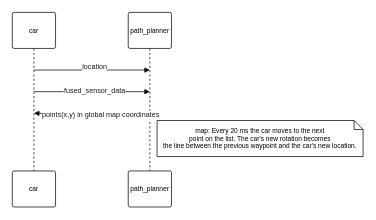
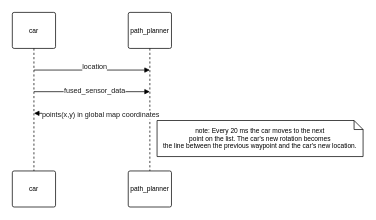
node "map: Every 20 ms the car moves to the next point on the list. The car's new rotation becomes the line between the previous waypoint and the car's new location.": label "map: Every 20 ms the car moves to the next point on the list. The car's new rotation becomes the line between the previous waypoint and the car's new location." -> "note: Every 20 ms the car moves to the next point on the list. The car's new rotation becomes the line between the previous waypoint and the car's new location."
